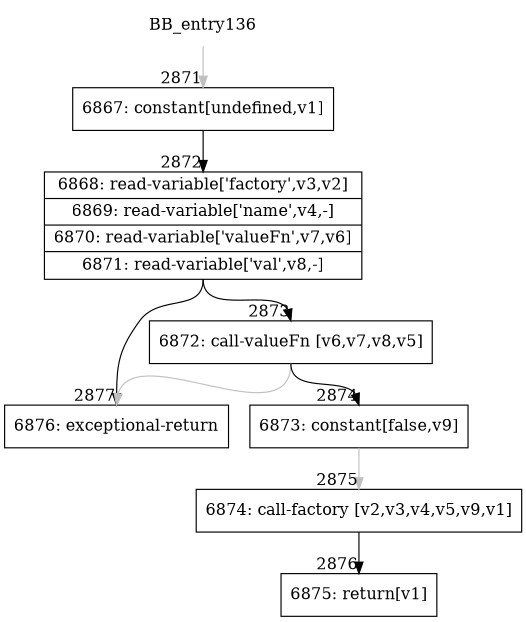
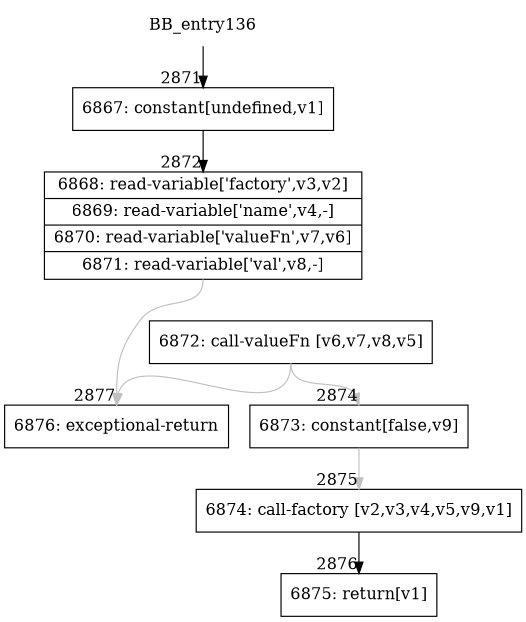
edge "BB_entry136" -> "6867: constant[undefined,v1]": color gray -> black
edge "6868: read-variable['factory',v3,v2]" -> "6872: call-valueFn [v6,v7,v8,v5]": removed
edge "6868: read-variable['factory',v3,v2]" -> "6876: exceptional-return": color black -> gray
edge "6872: call-valueFn [v6,v7,v8,v5]" -> "6873: constant[false,v9]": color black -> gray
